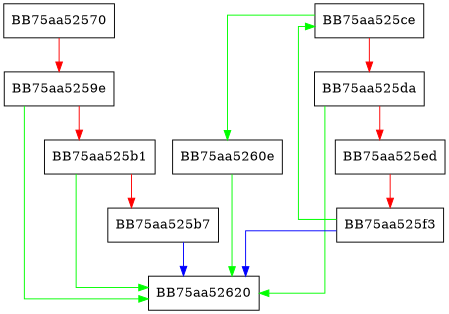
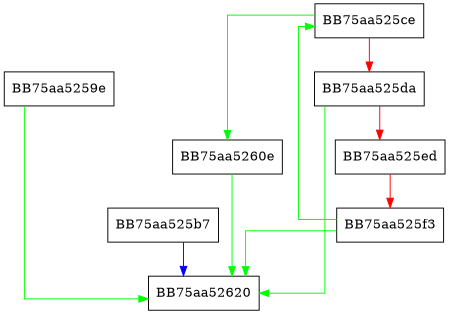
node "BB75aa52570": removed
node "BB75aa525b1": removed
edge "BB75aa525f3" -> "BB75aa52620": color blue -> green
